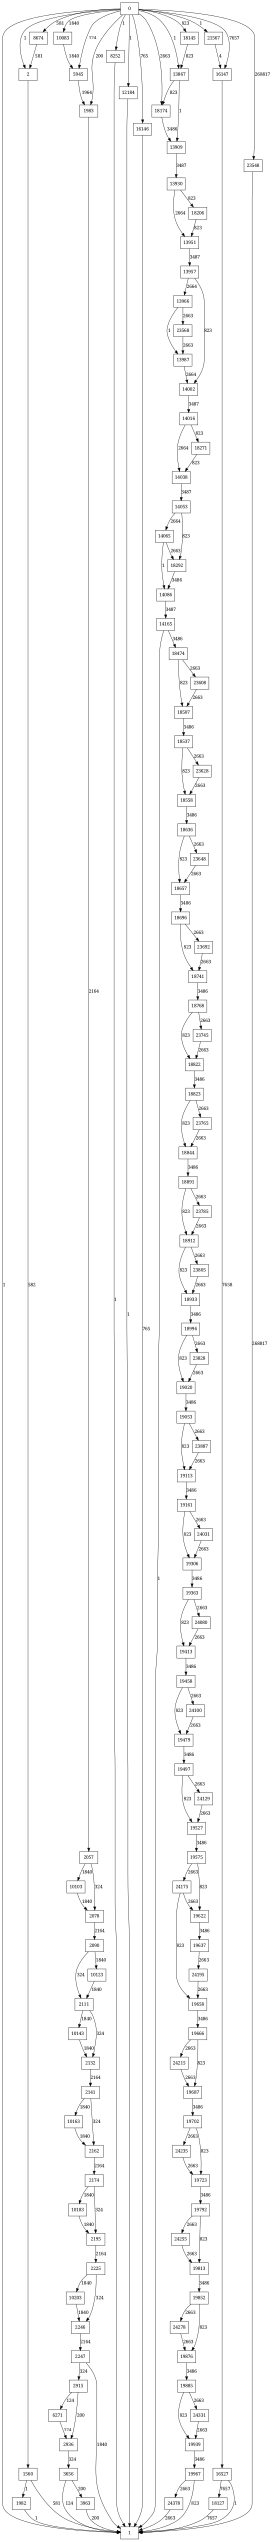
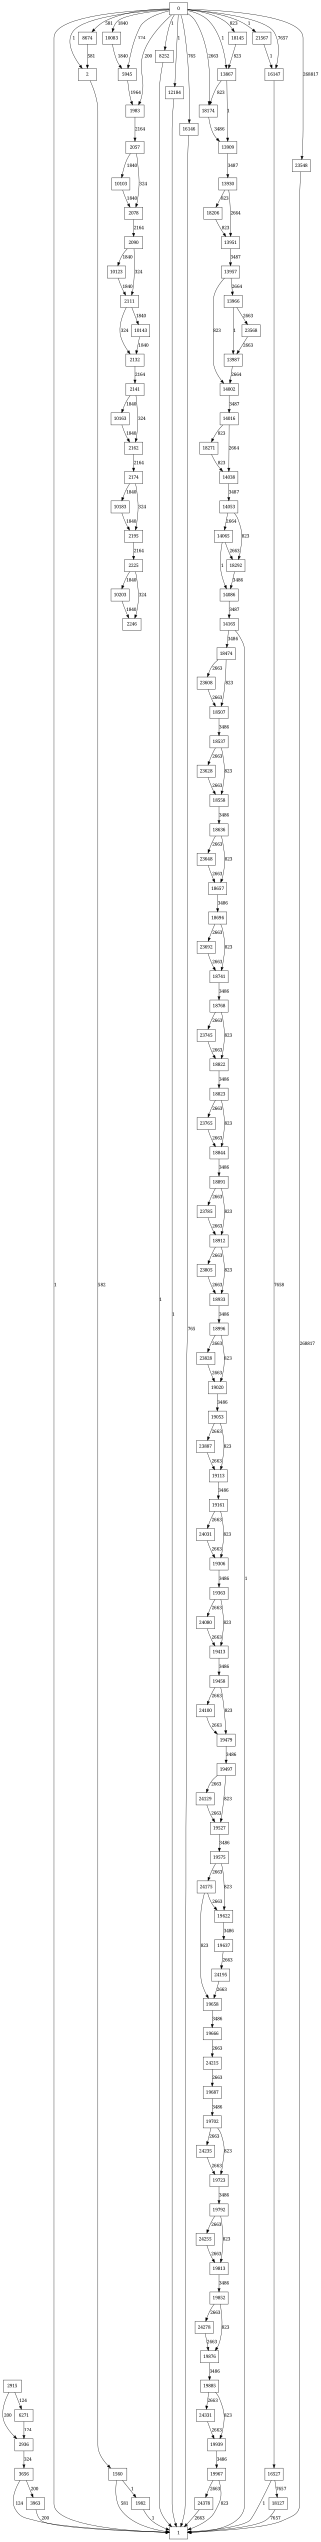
edge "21567" -> "16147": label "4" -> "1"
edge "19666" -> "19687": removed, label "823"
node "2247": removed
